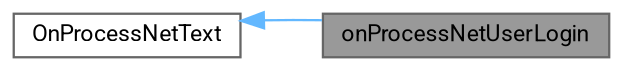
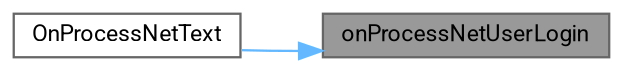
edge "onProcessNetUserLogin" -> "OnProcessNetText": reversed
